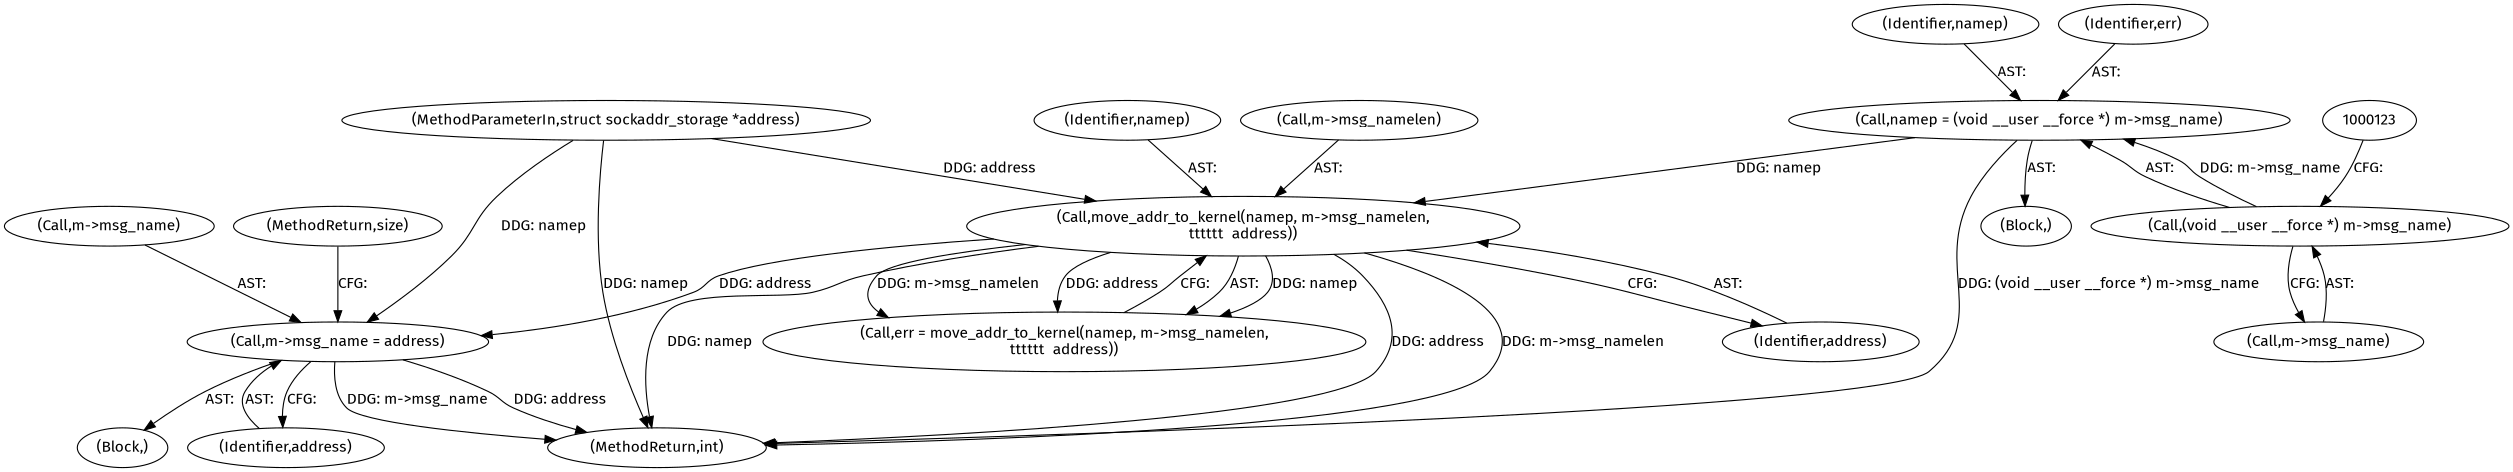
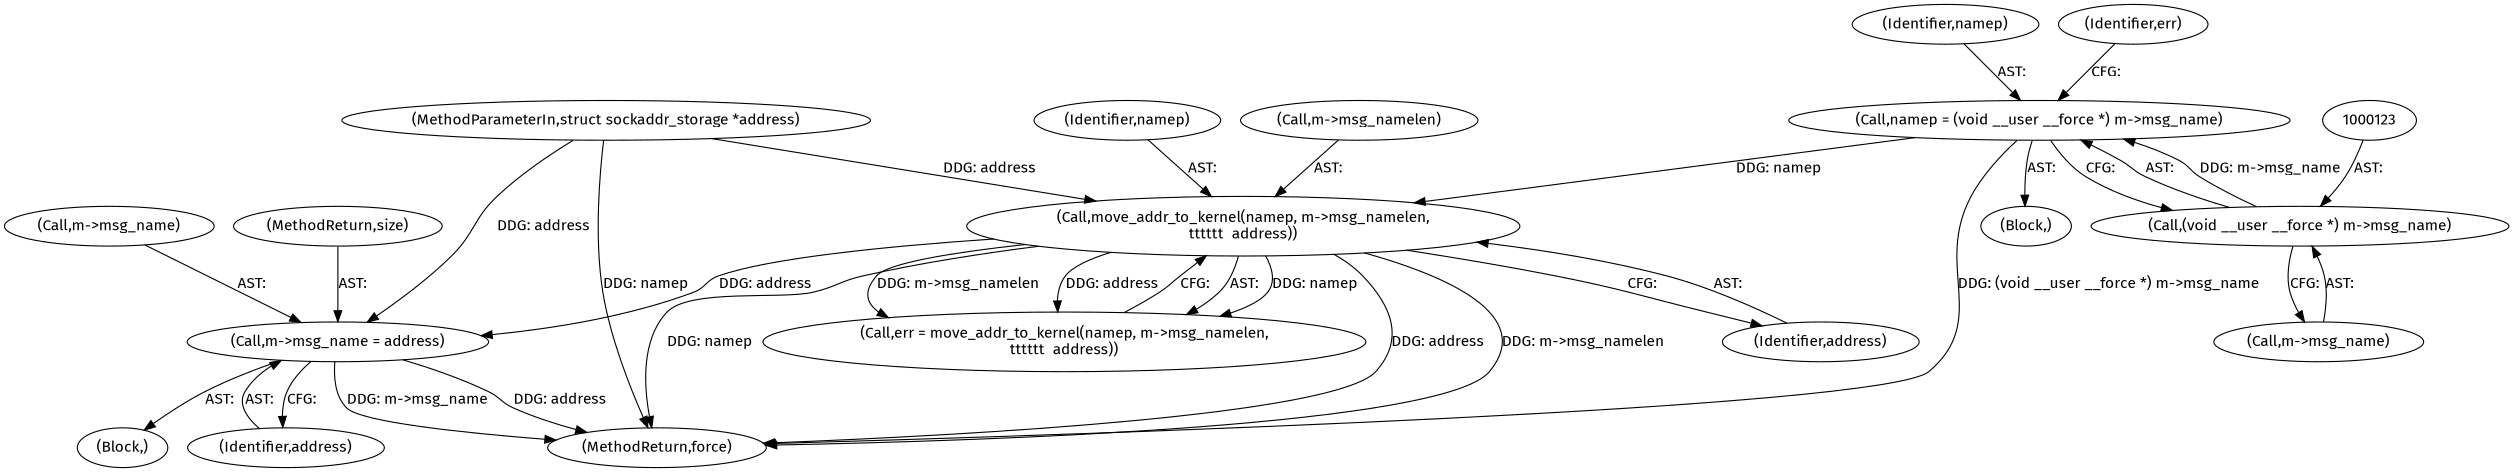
edge "(Identifier,err)" -> "(Call,namep = (void __user __force *) m->msg_name)": label "AST: " -> "CFG: "
edge "1000123" -> "(Call,(void __user __force *) m->msg_name)": label "CFG: " -> "AST: "
edge "(Call,namep = (void __user __force *) m->msg_name)" -> "(Call,(void __user __force *) m->msg_name)": added, label "CFG:"
edge "(MethodParameterIn,struct sockaddr_storage *address)" -> "(Call,m->msg_name = address)": label "DDG: namep" -> "DDG: address"
edge "(MethodReturn,size)" -> "(Call,m->msg_name = address)": label "CFG: " -> "AST: "
node "(MethodReturn,int)": label "(MethodReturn,int)" -> "(MethodReturn,force)"
